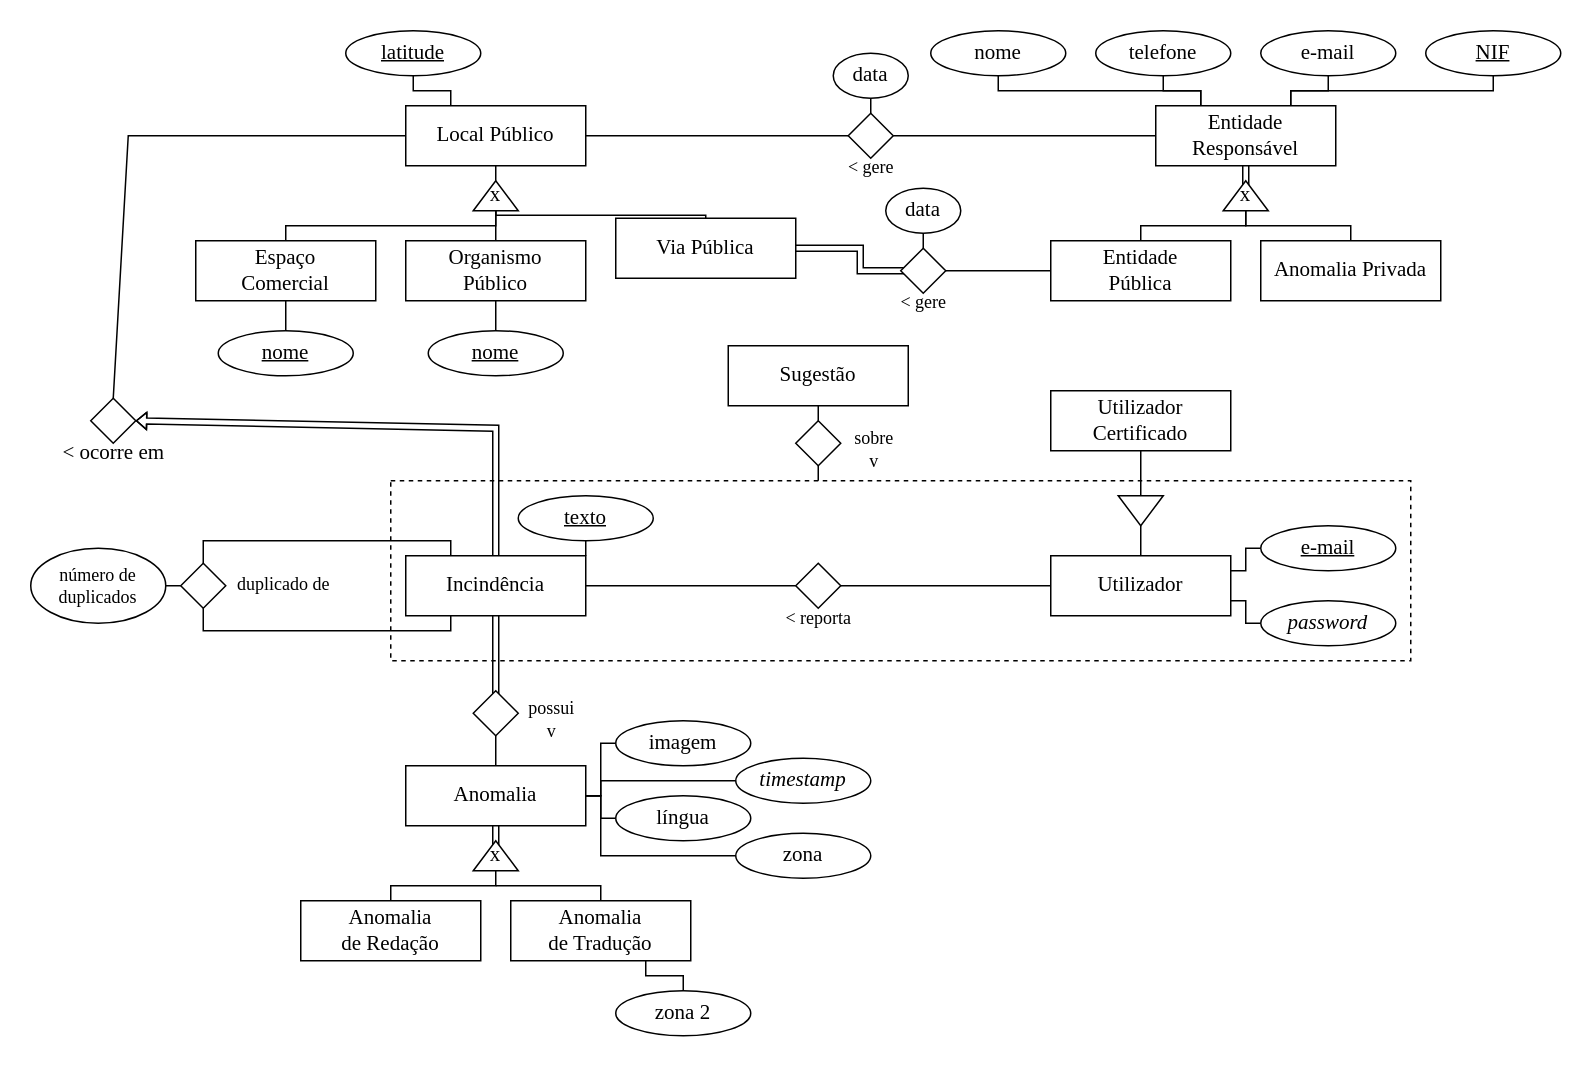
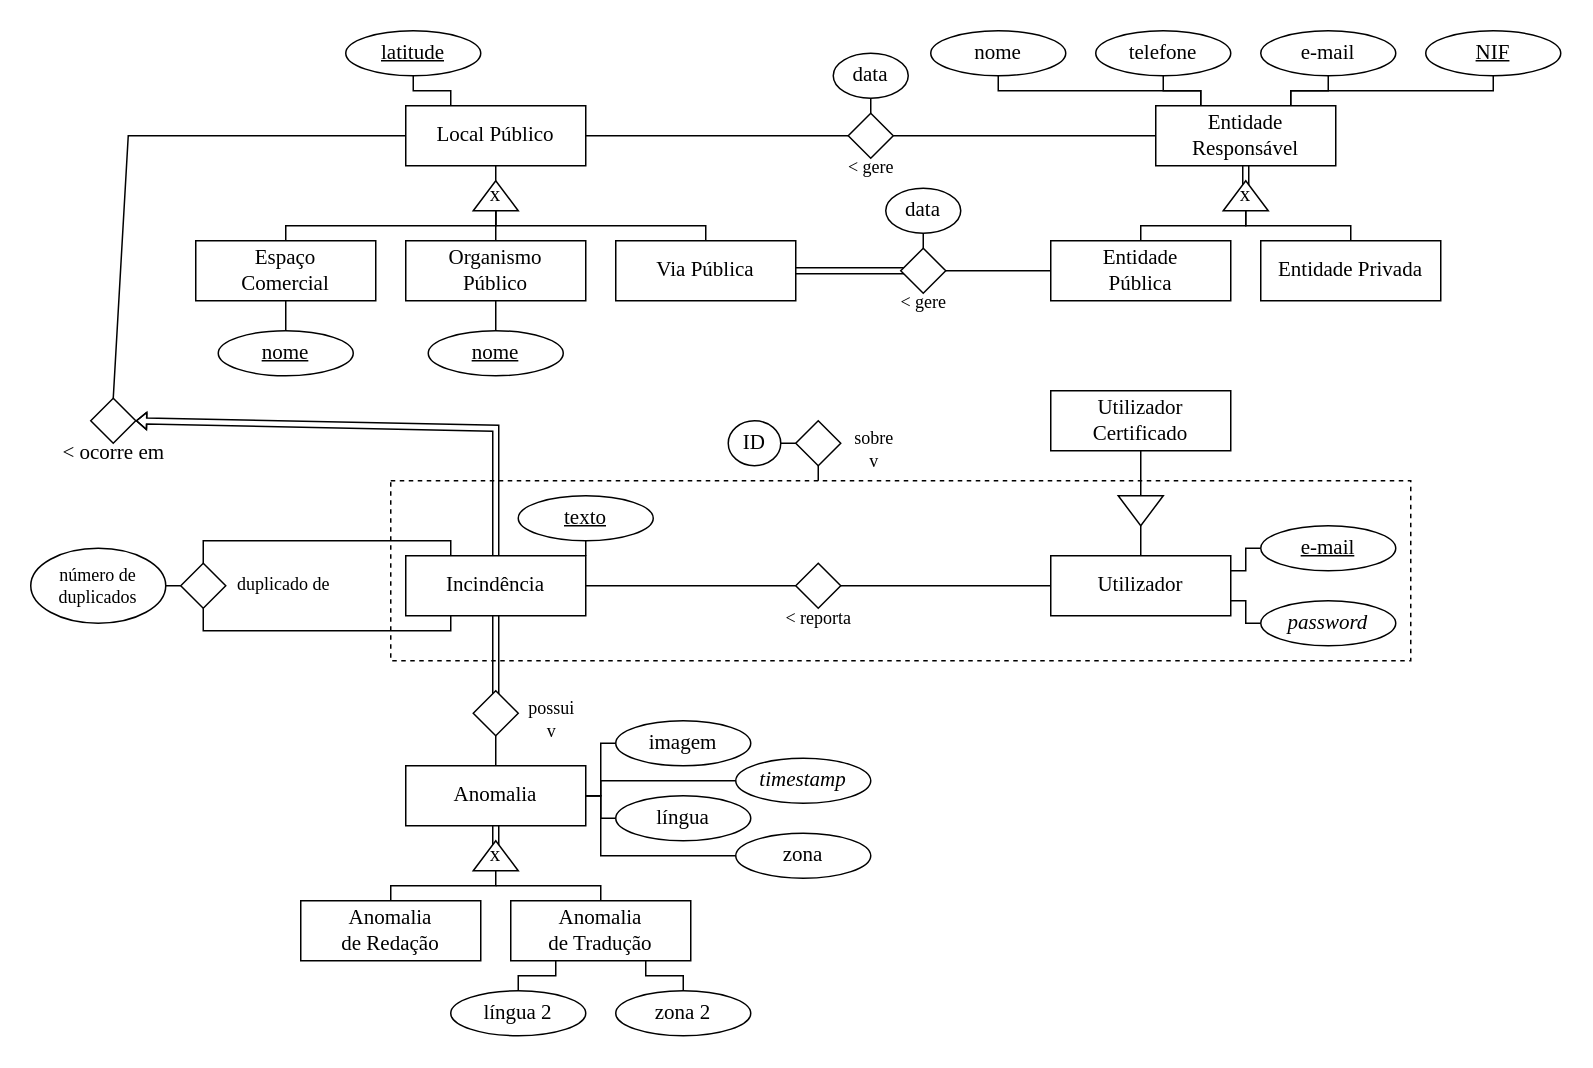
node "Via Pública": moved (706, 248) -> (706, 271)
node "Anomalia Privada": label "Anomalia Privada" -> "Entidade Privada"
node "Sugestão": removed
edge "Sugestão" -- "sobre v": removed
node "ID": added
edge "ID" -- "sobre v": added
edge "Anomalia de Tradução" -- "língua 2": added
node "língua 2": added
